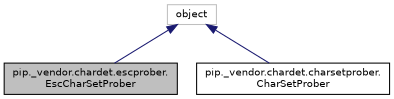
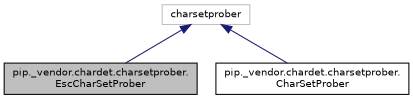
node "object": label "object" -> "charsetprober"
node "pip._vendor.chardet.escprober. EscCharSetProber": label "pip._vendor.chardet.escprober. EscCharSetProber" -> "pip._vendor.chardet.charsetprober. EscCharSetProber"
